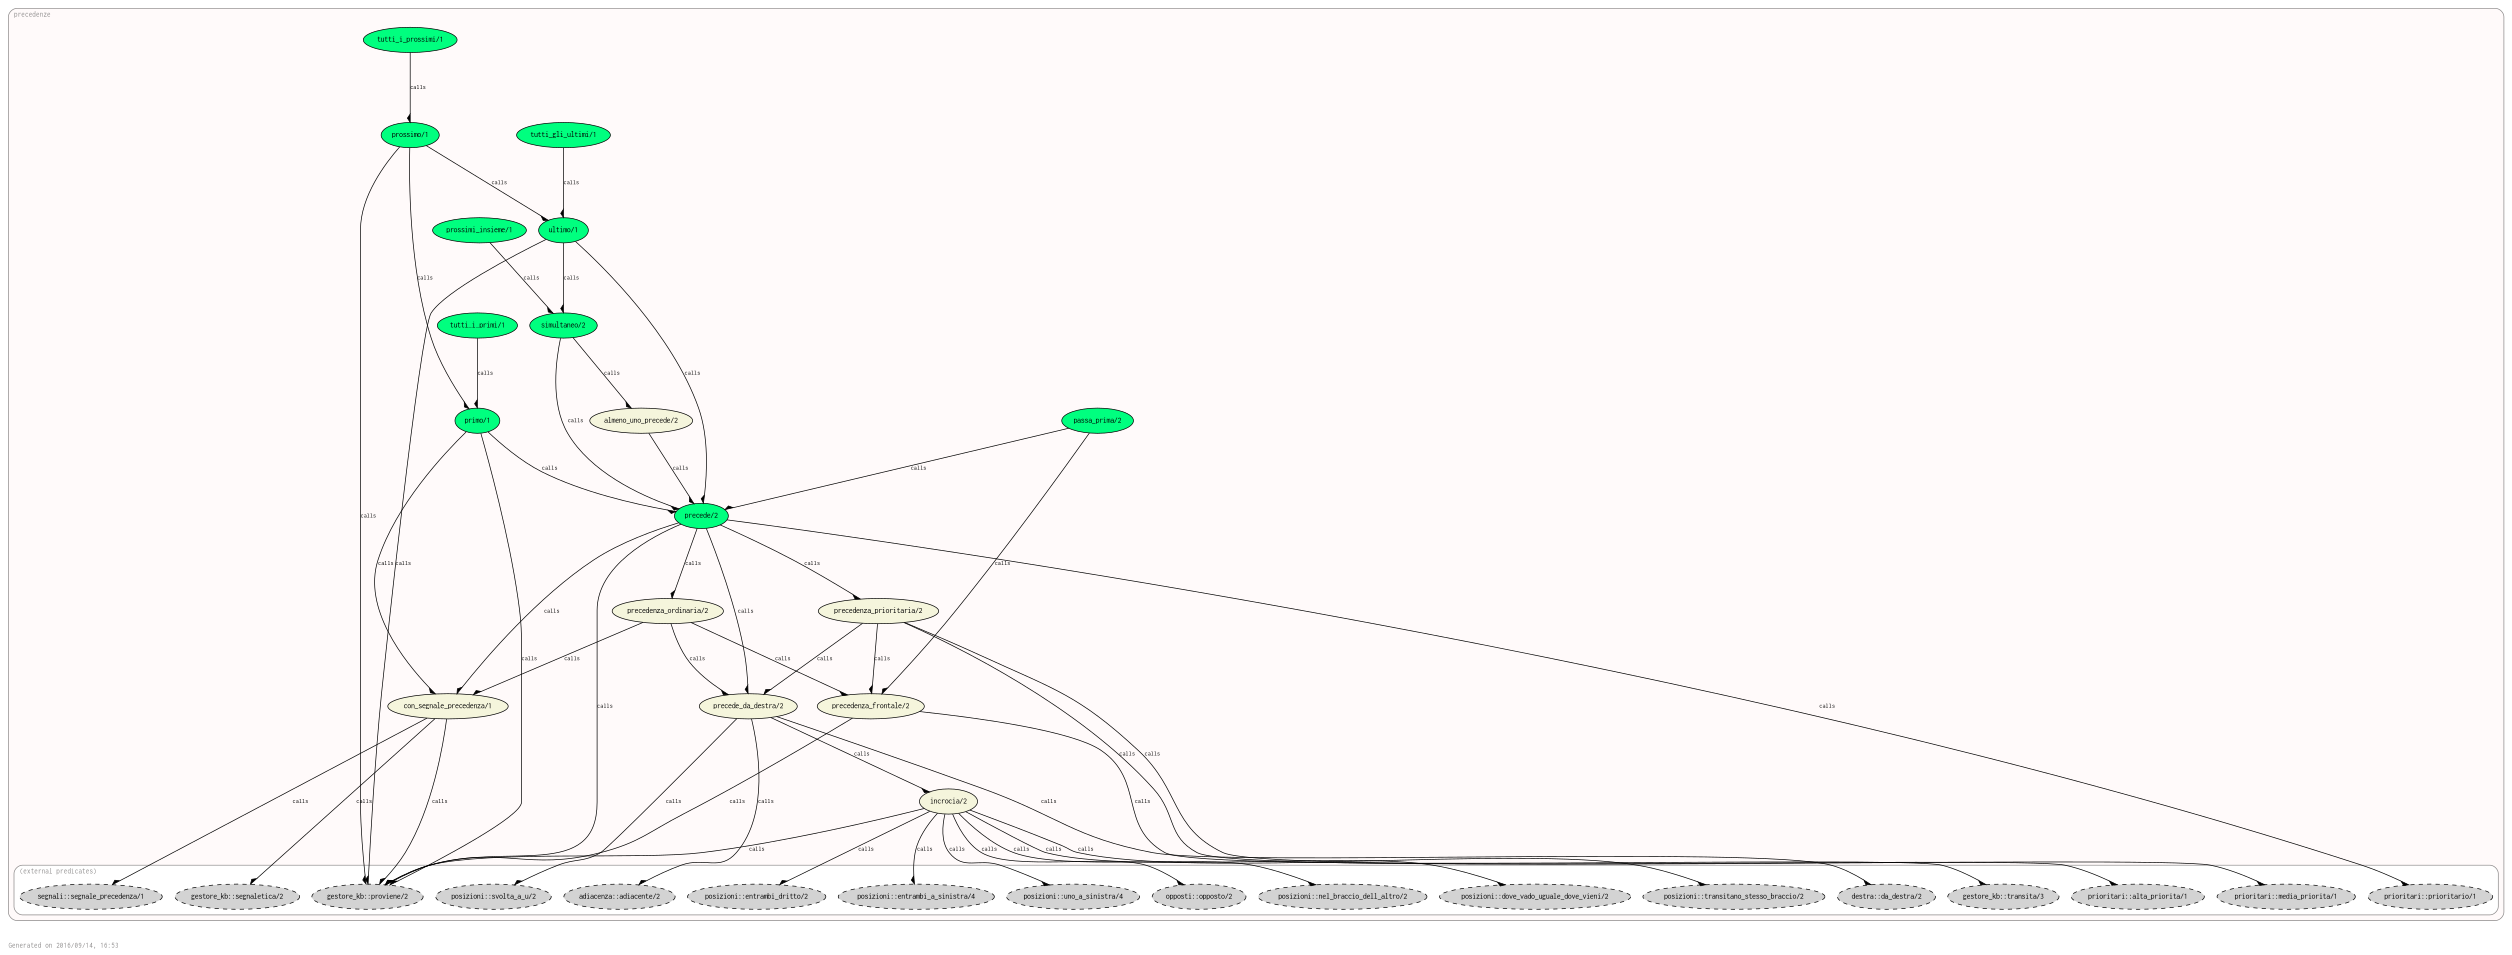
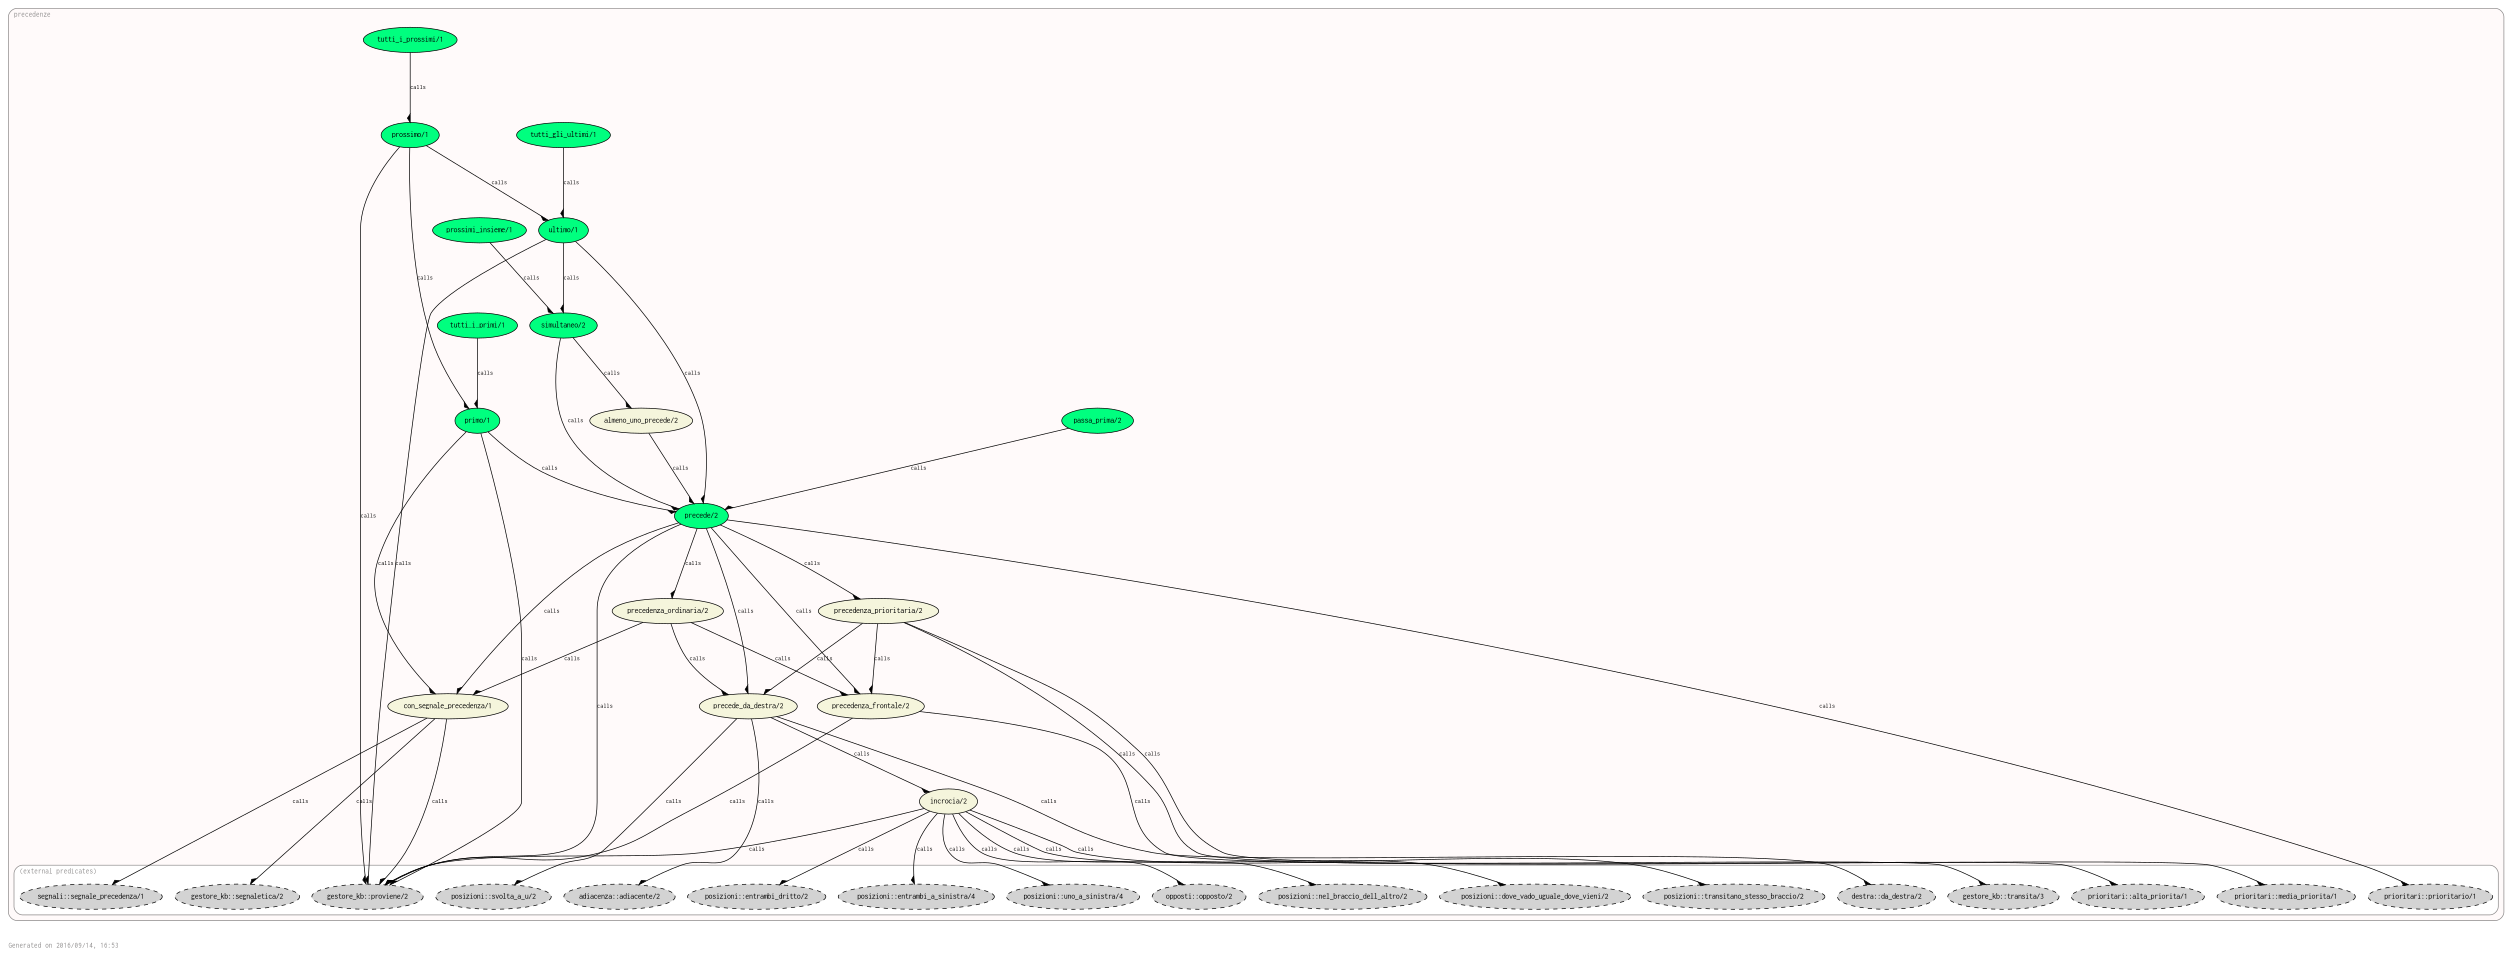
edge "passa_prima/2" -> "precedenza_frontale/2": now "precede/2" -> "precedenza_frontale/2"
